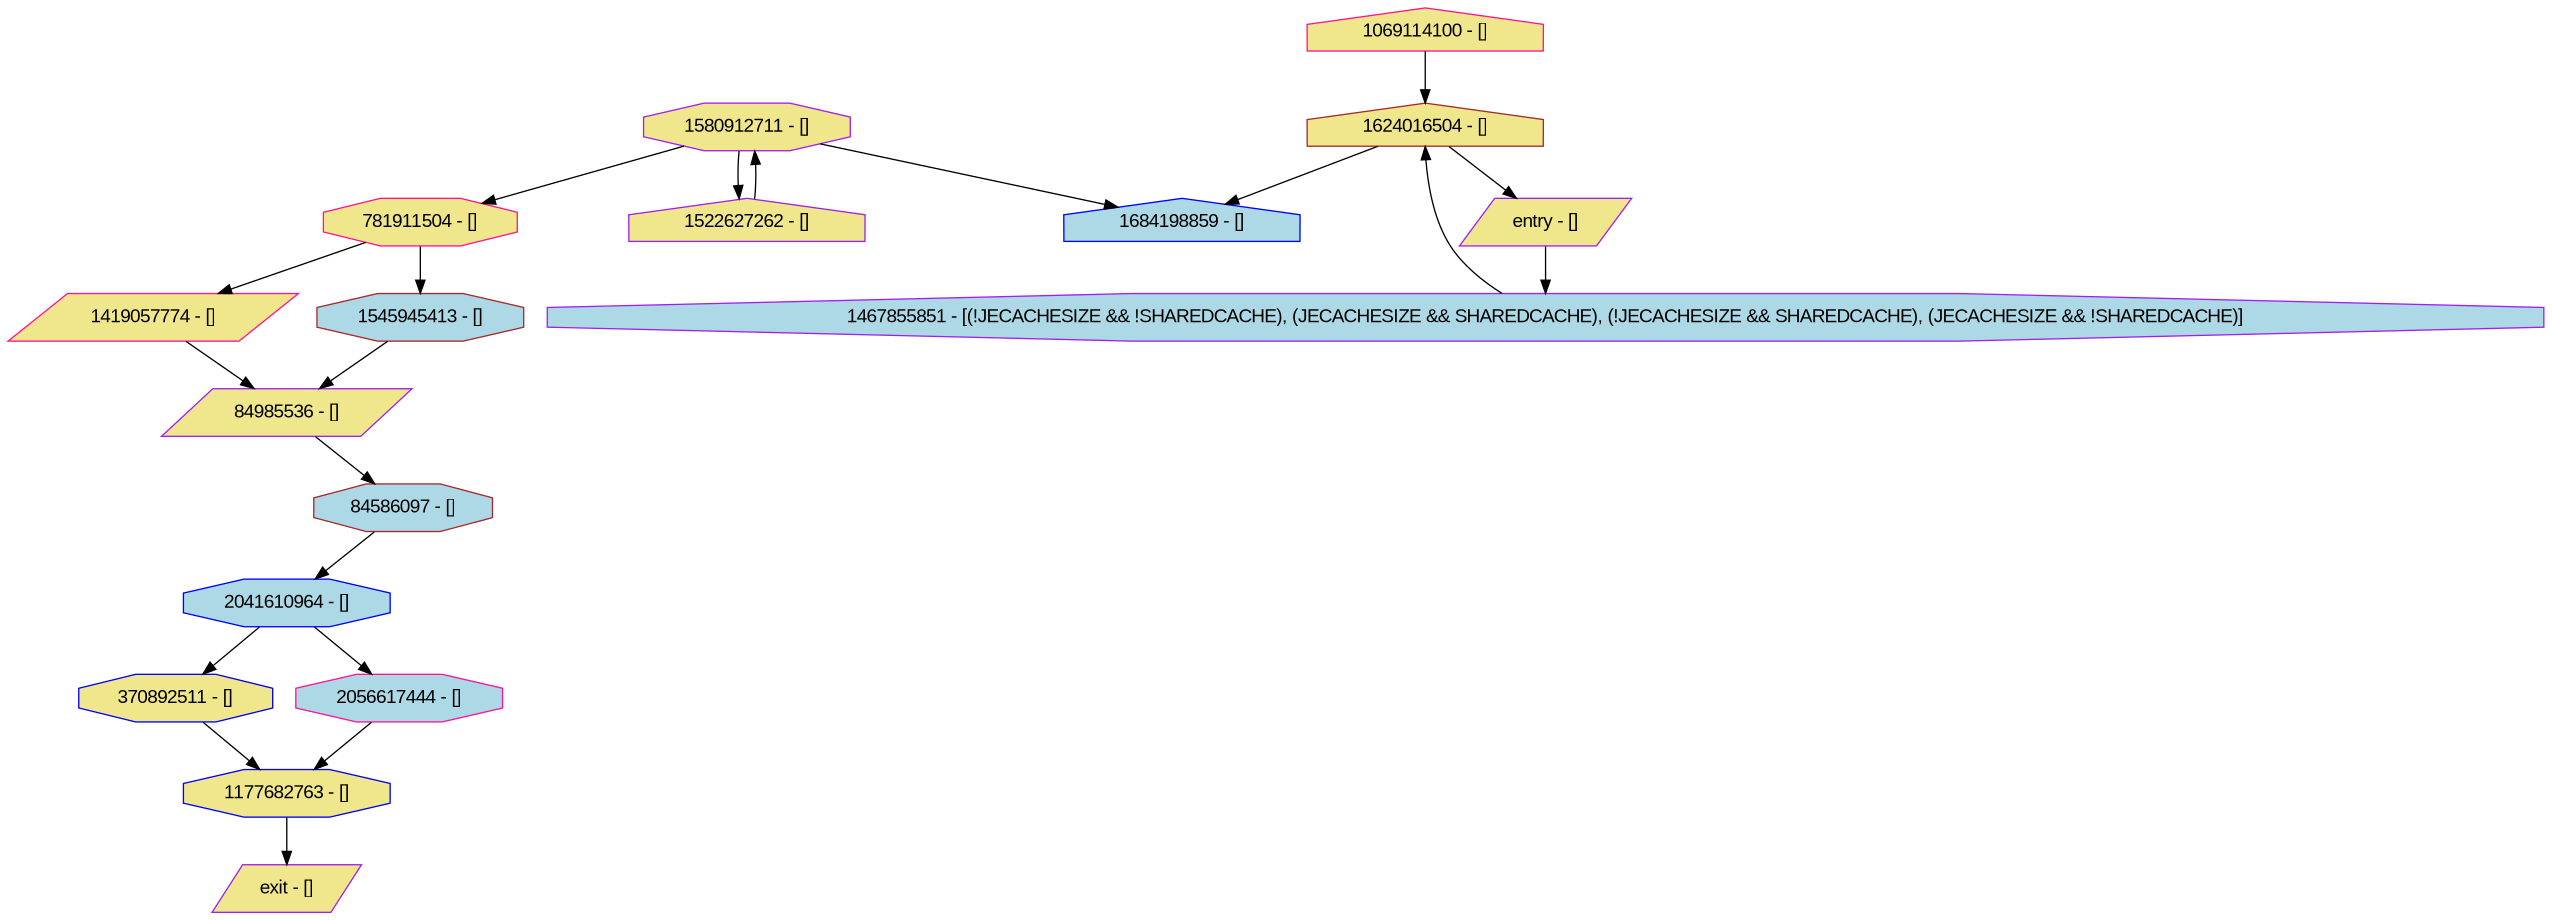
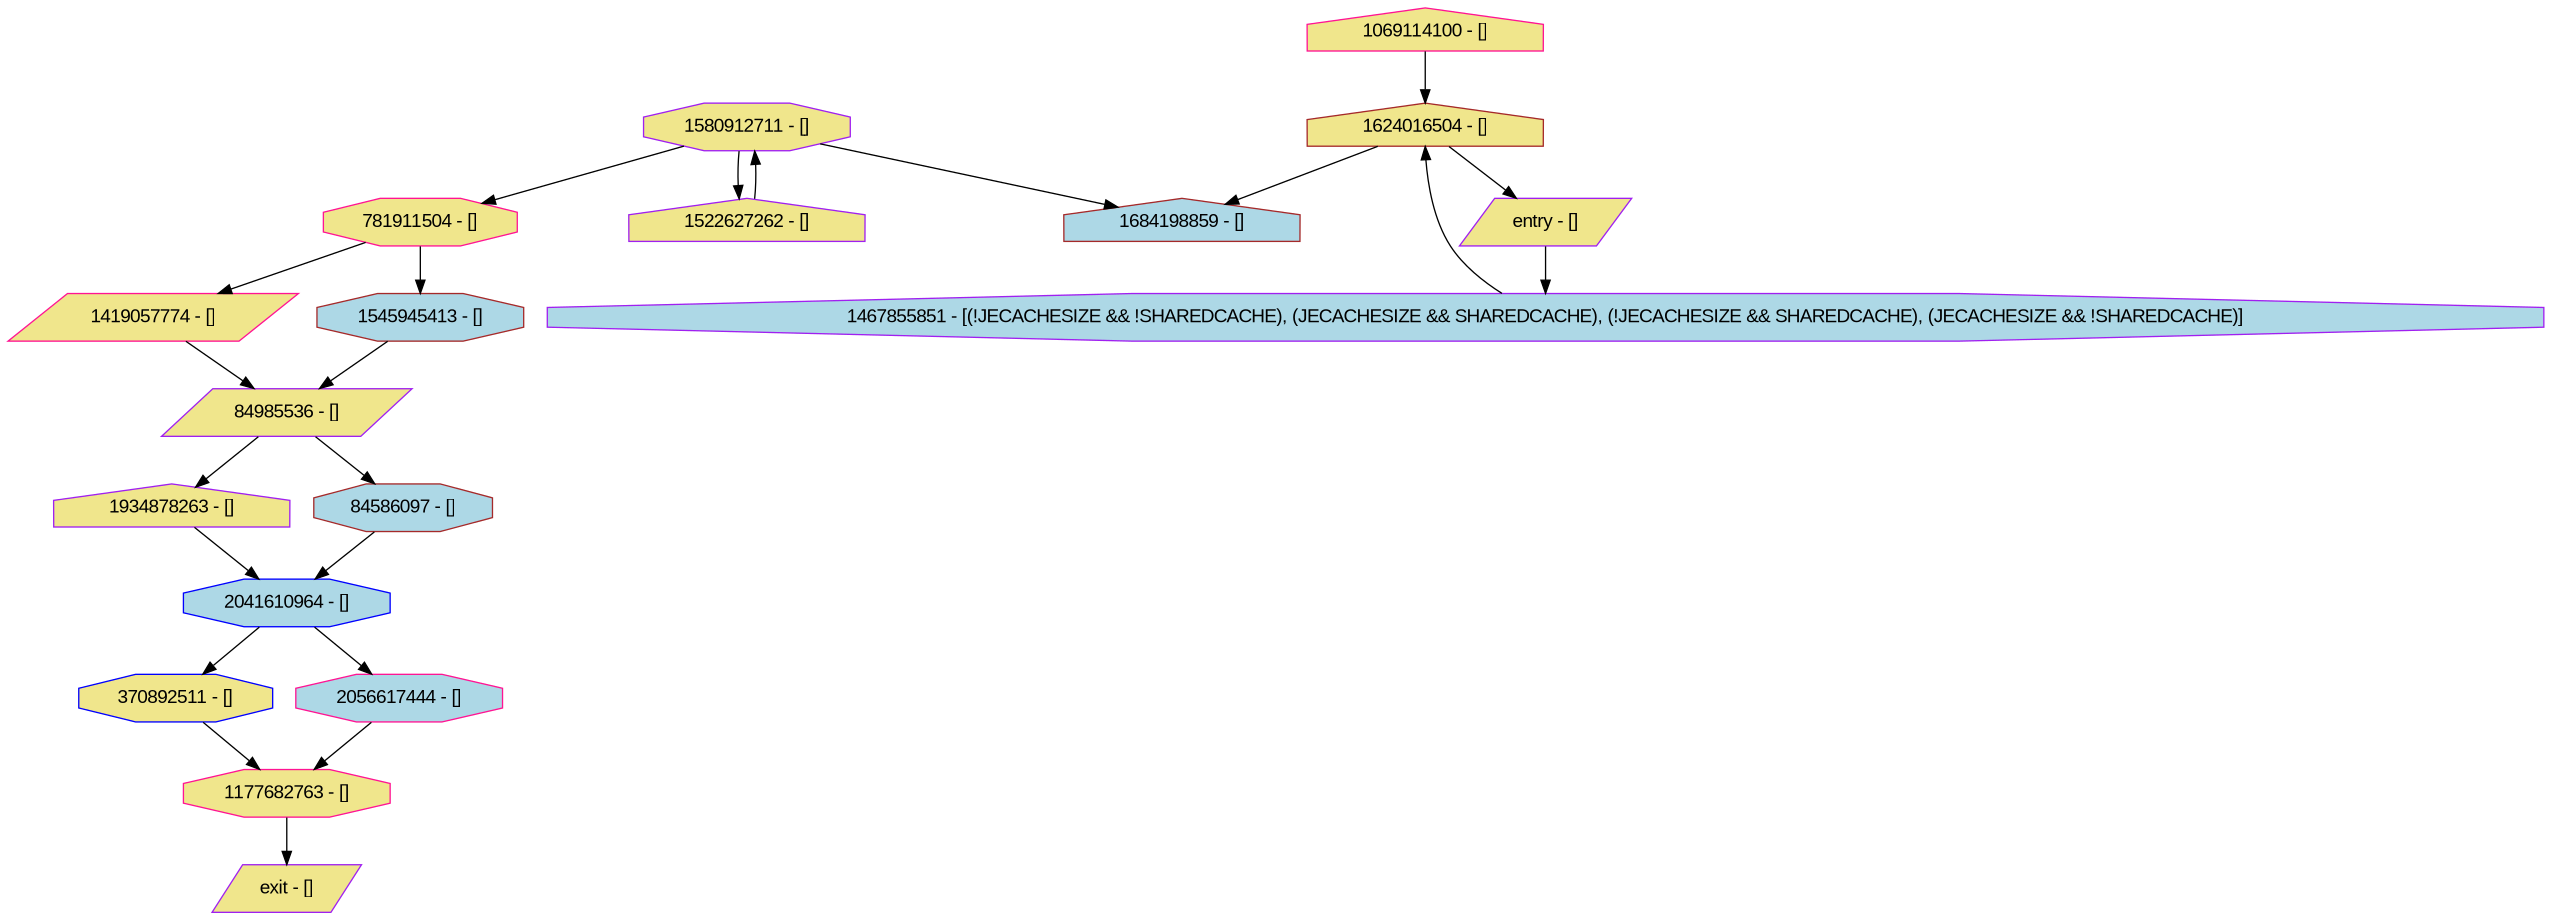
node "1684198859 - []": color blue -> brown
node "1934878263 - []": added
node "1177682763 - []": color blue -> deeppink
